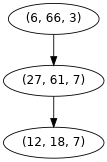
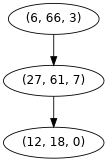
node "(12, 18, 7)": label "(12, 18, 7)" -> "(12, 18, 0)"
